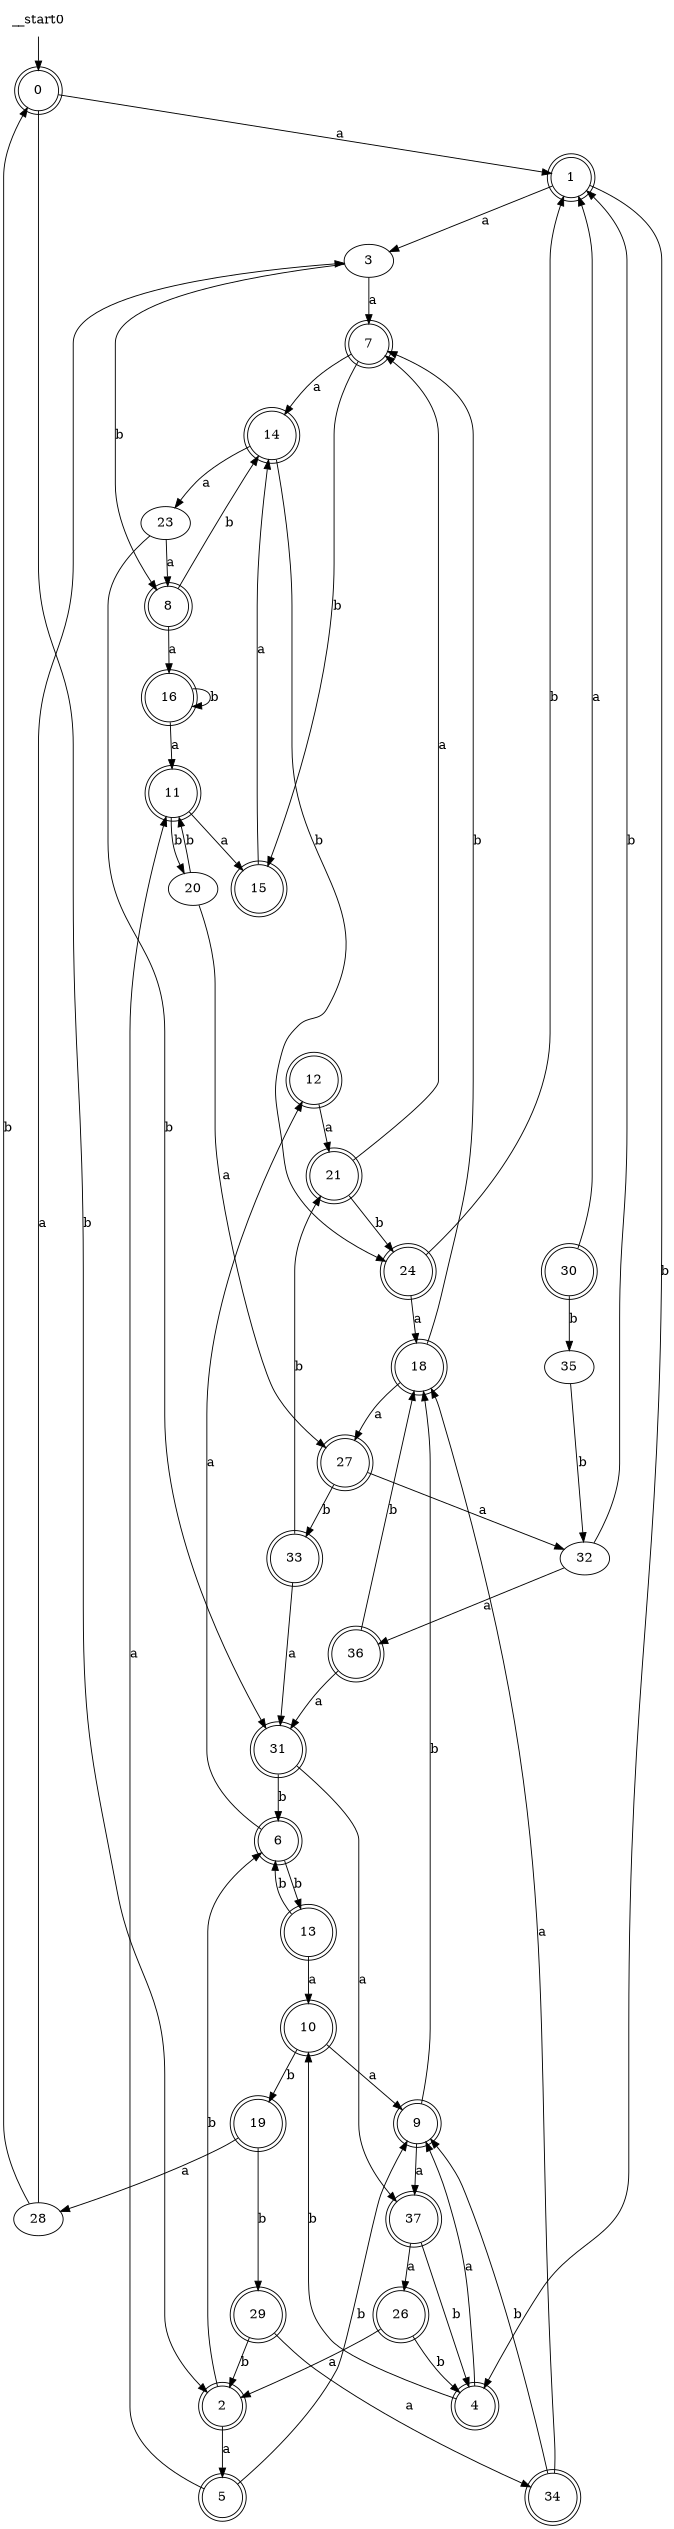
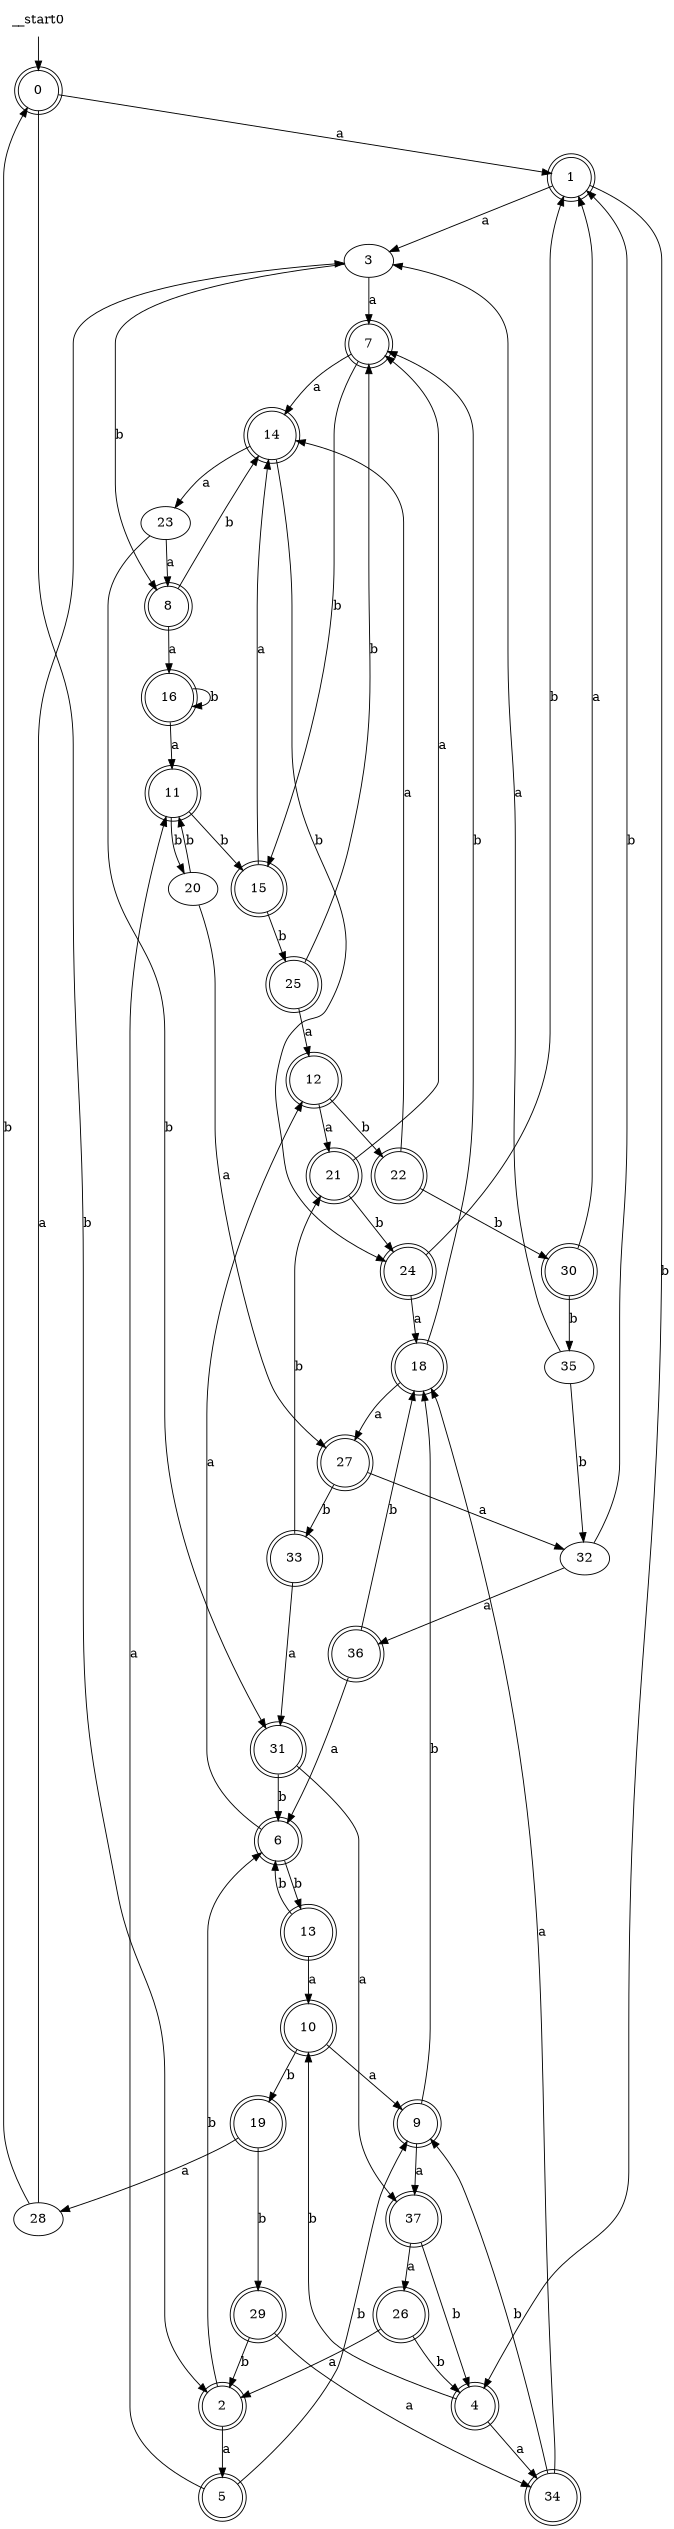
edge "35" -> "3": added, label "a"
edge "11" -> "15": label "a" -> "b"
node "25": added
node "22": added
edge "36" -> "31": now "36" -> "6"
edge "4" -> "9": now "4" -> "34"
